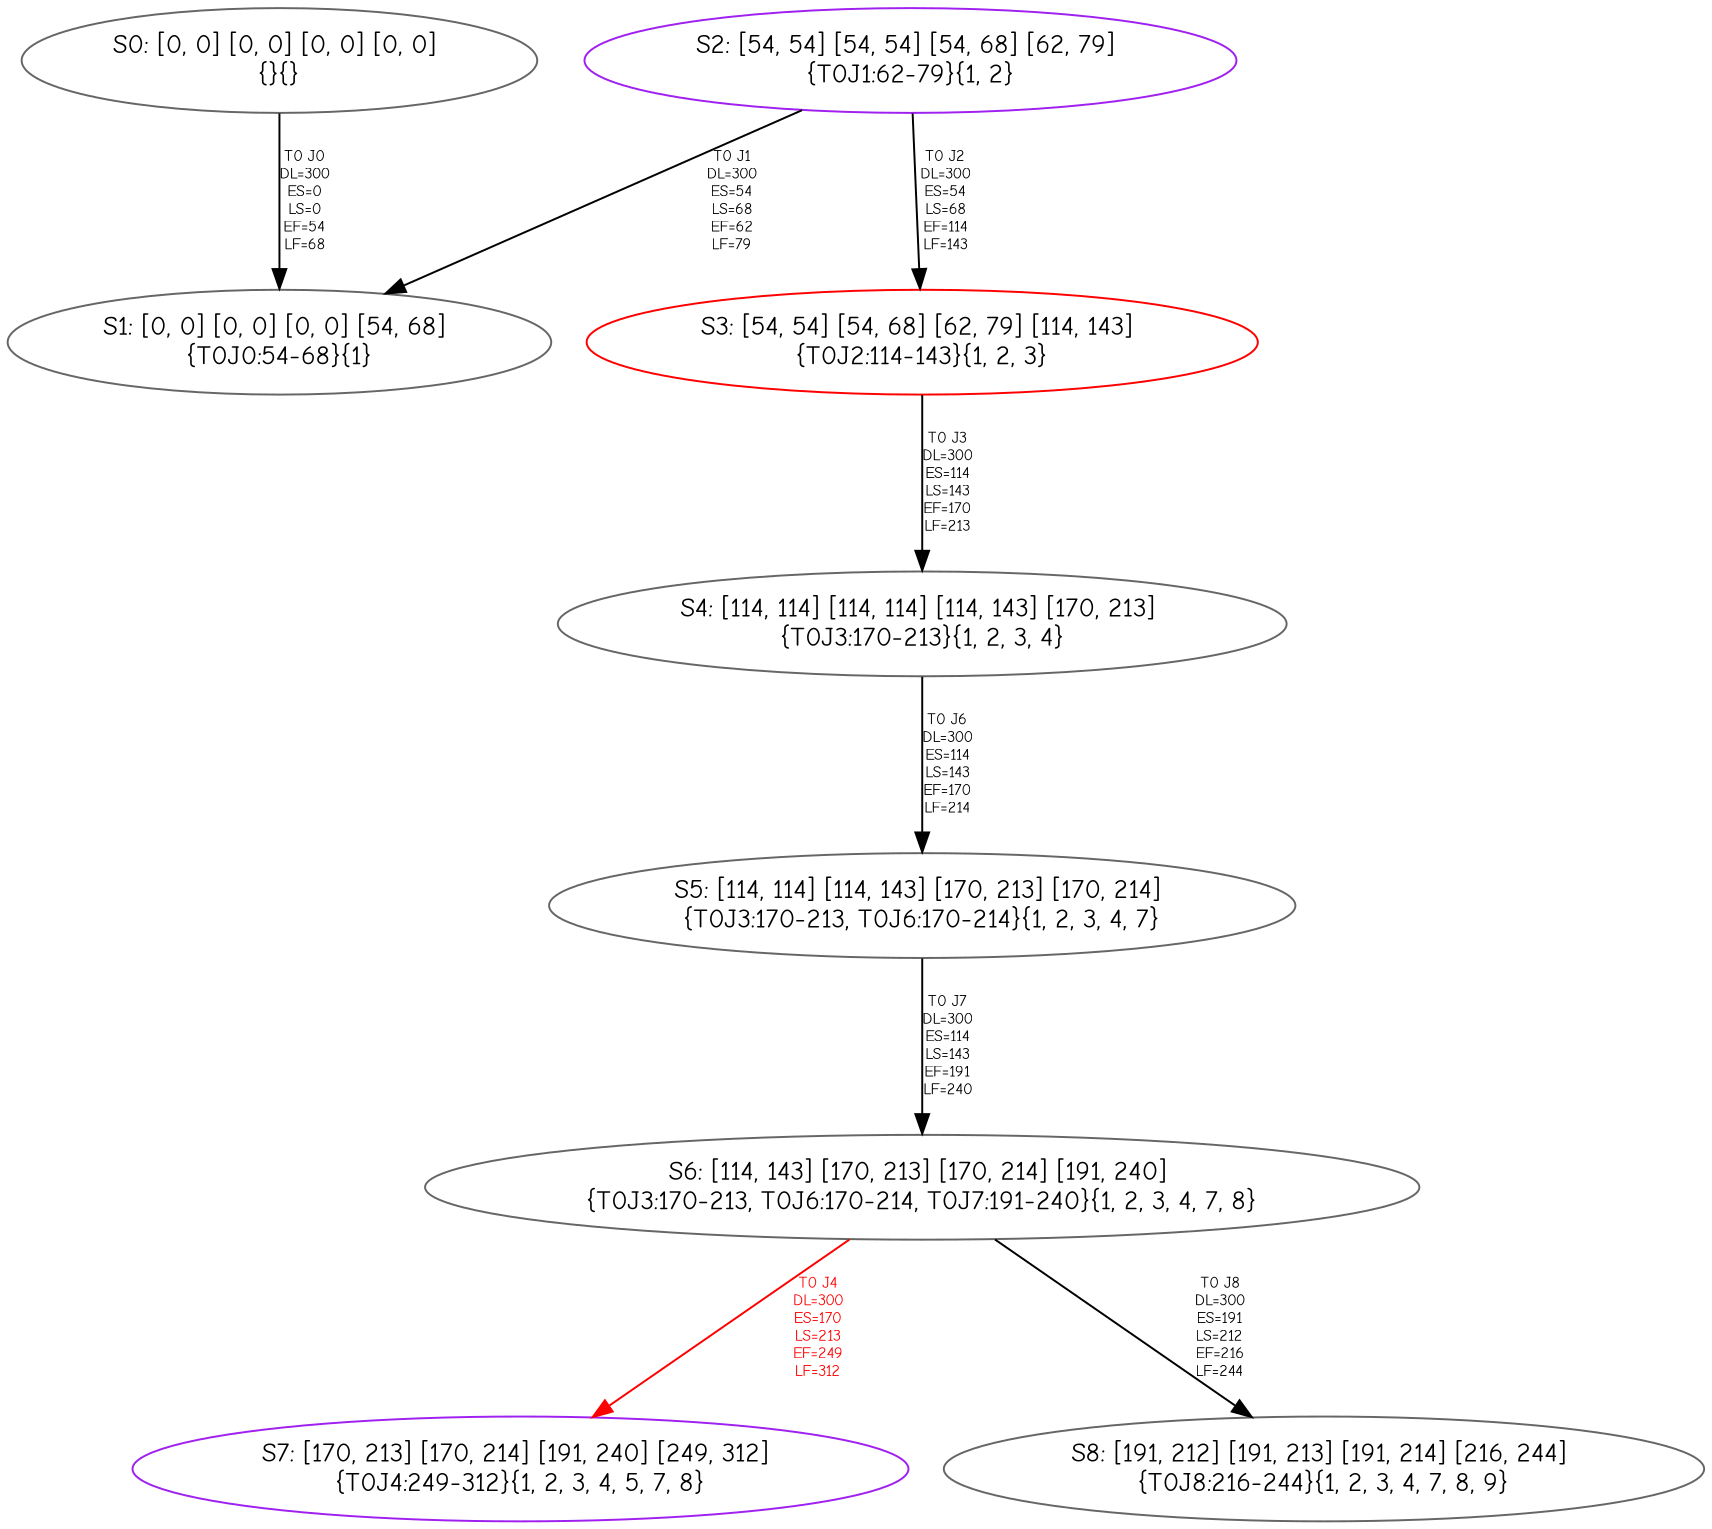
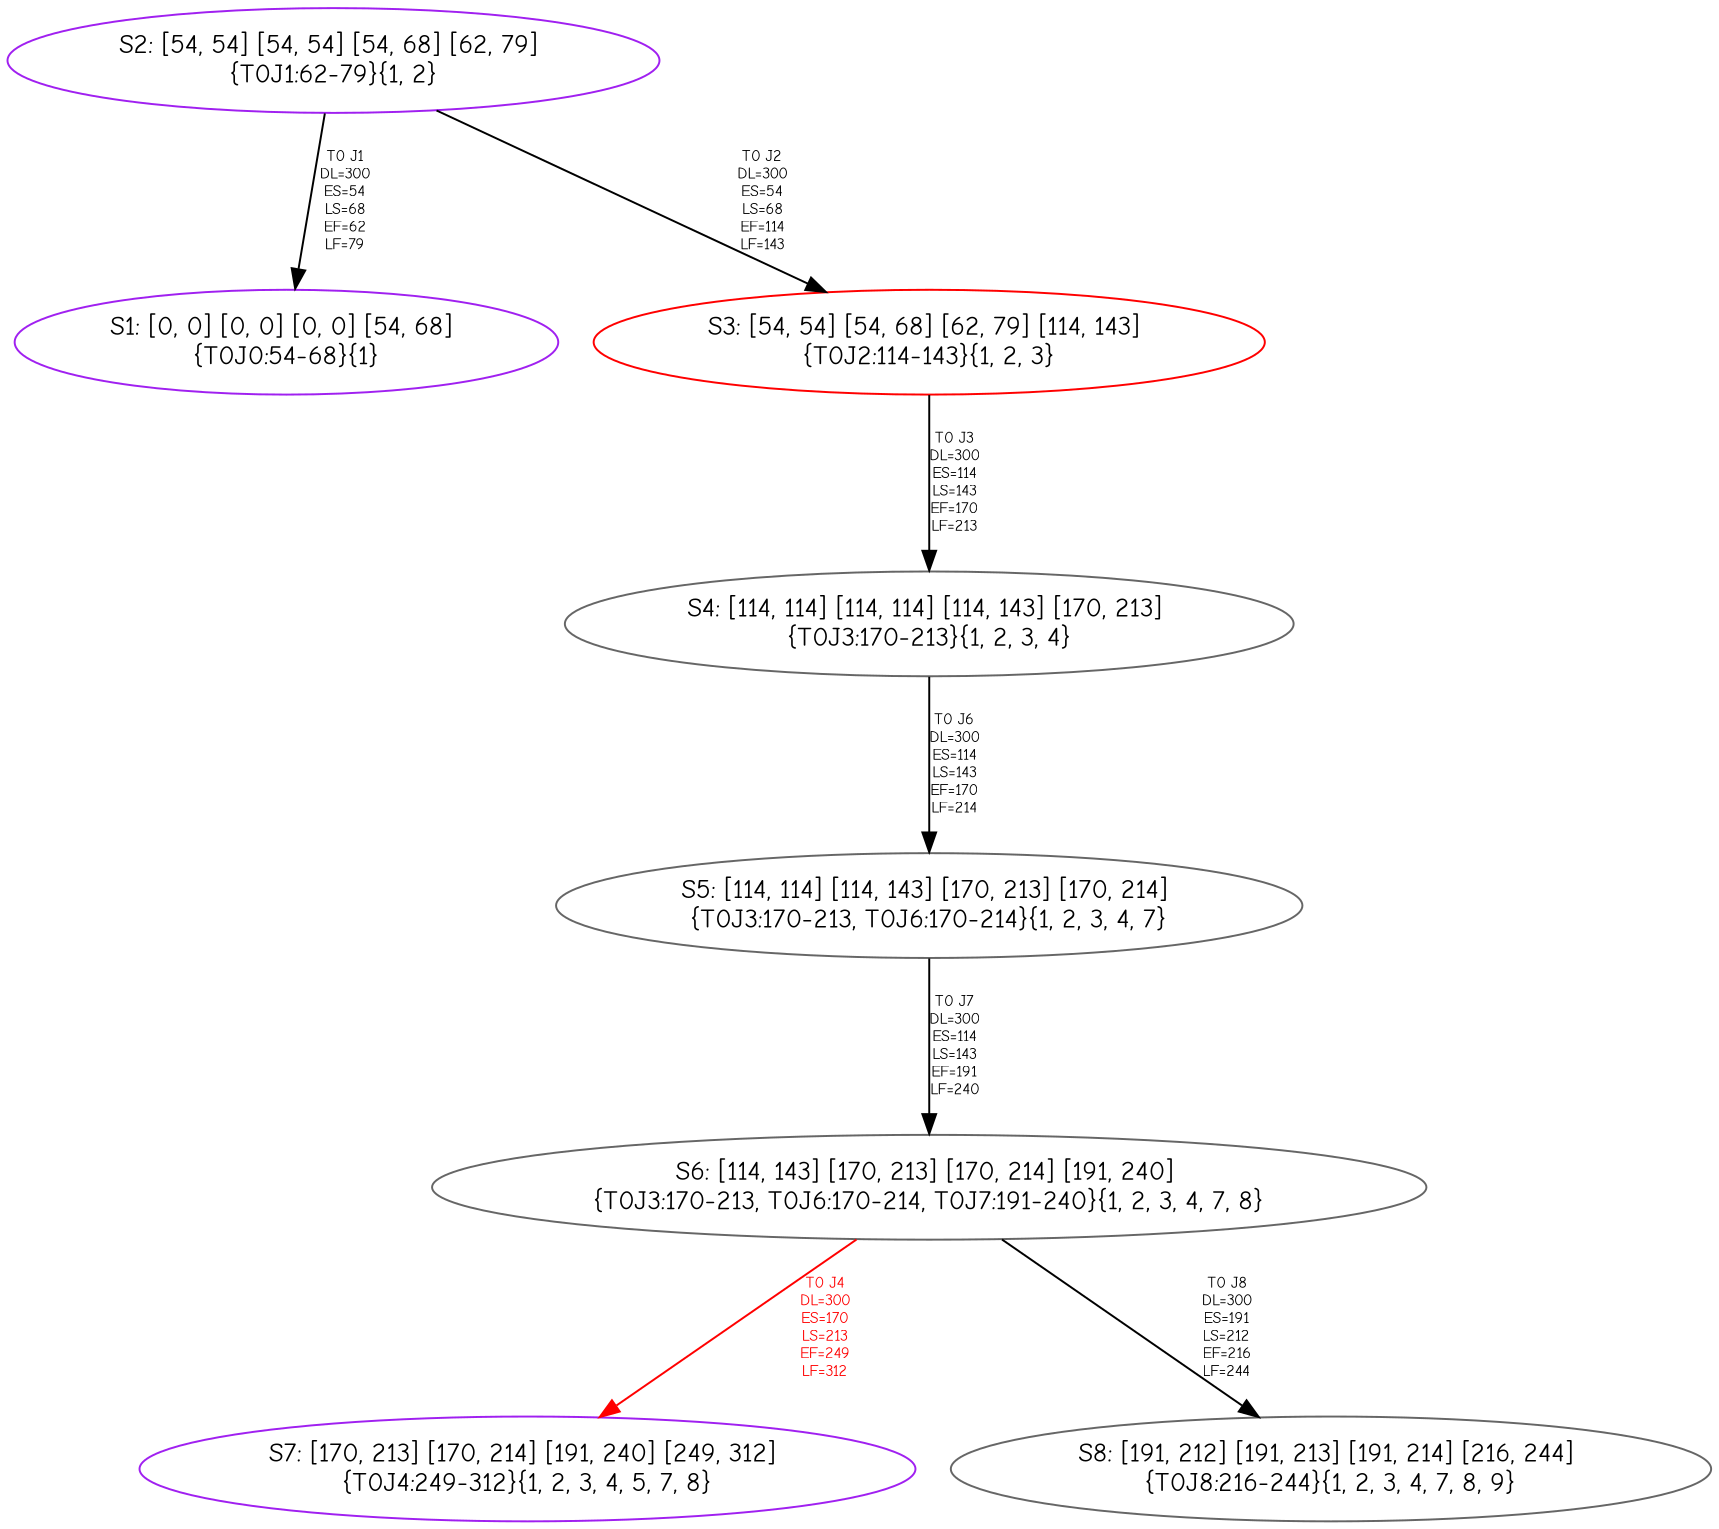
node "S0: [0, 0] [0, 0] [0, 0] [0, 0] {}{}": removed
node "S1: [0, 0] [0, 0] [0, 0] [54, 68] {T0J0:54-68}{1}": color gray40 -> purple
